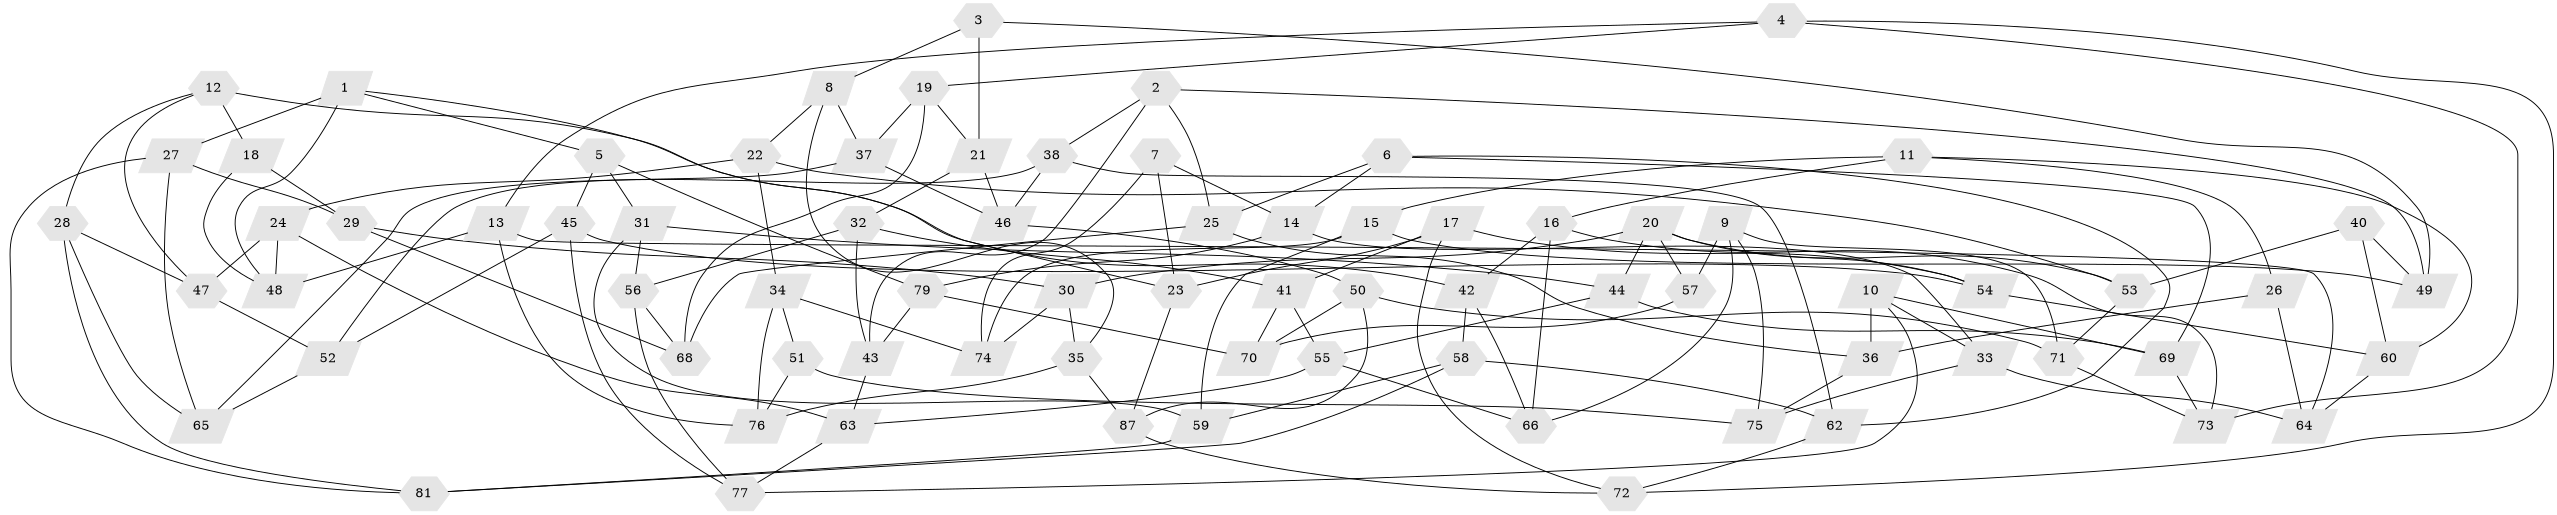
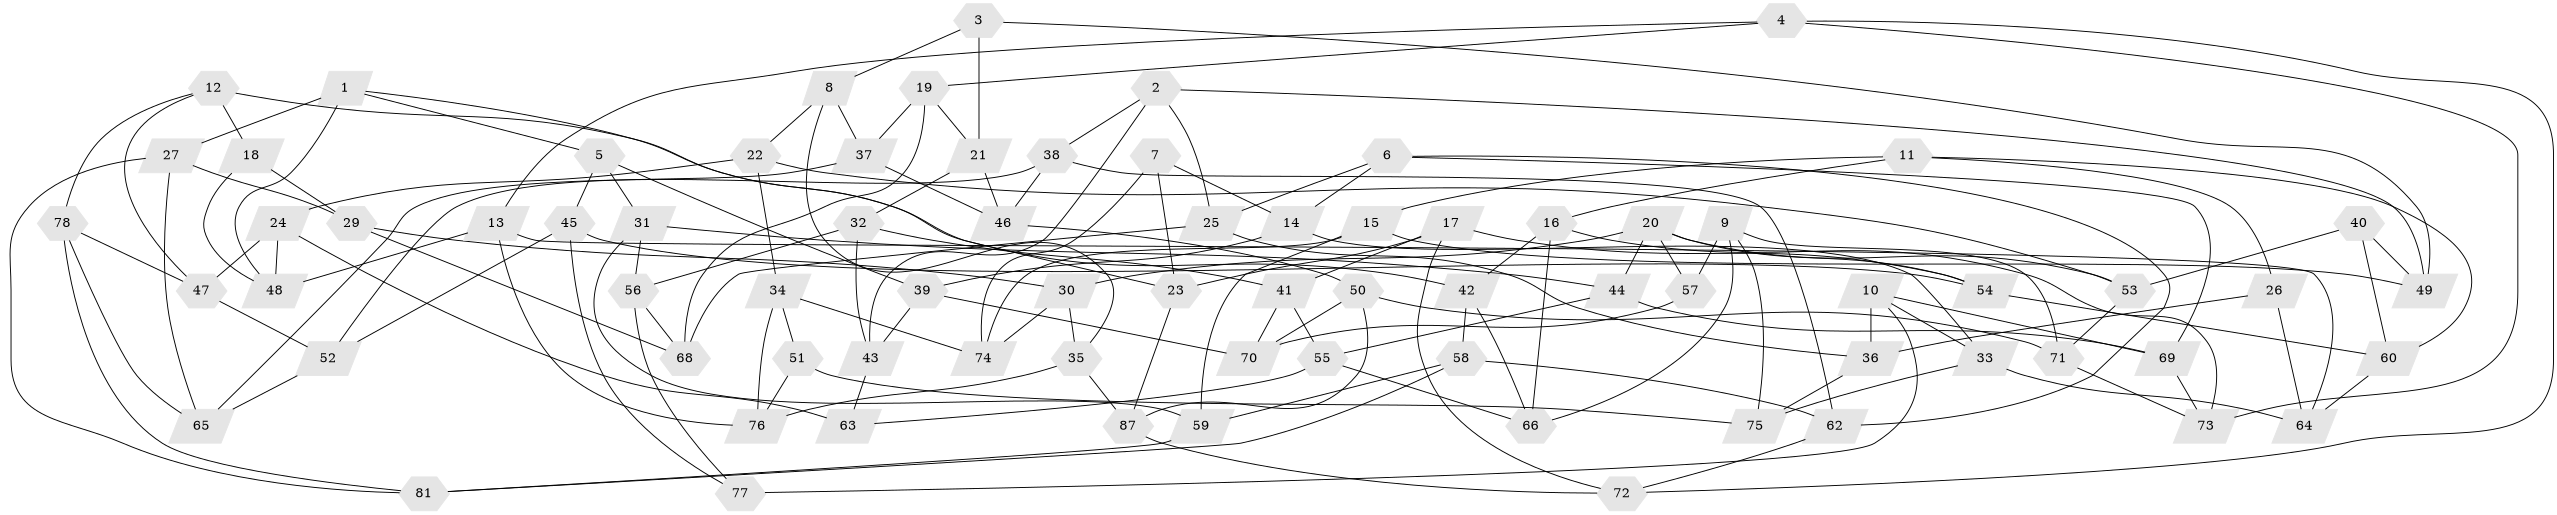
node "28": label "28" -> "78"
node "79": label "79" -> "39"
edge "63" -- "77": removed
